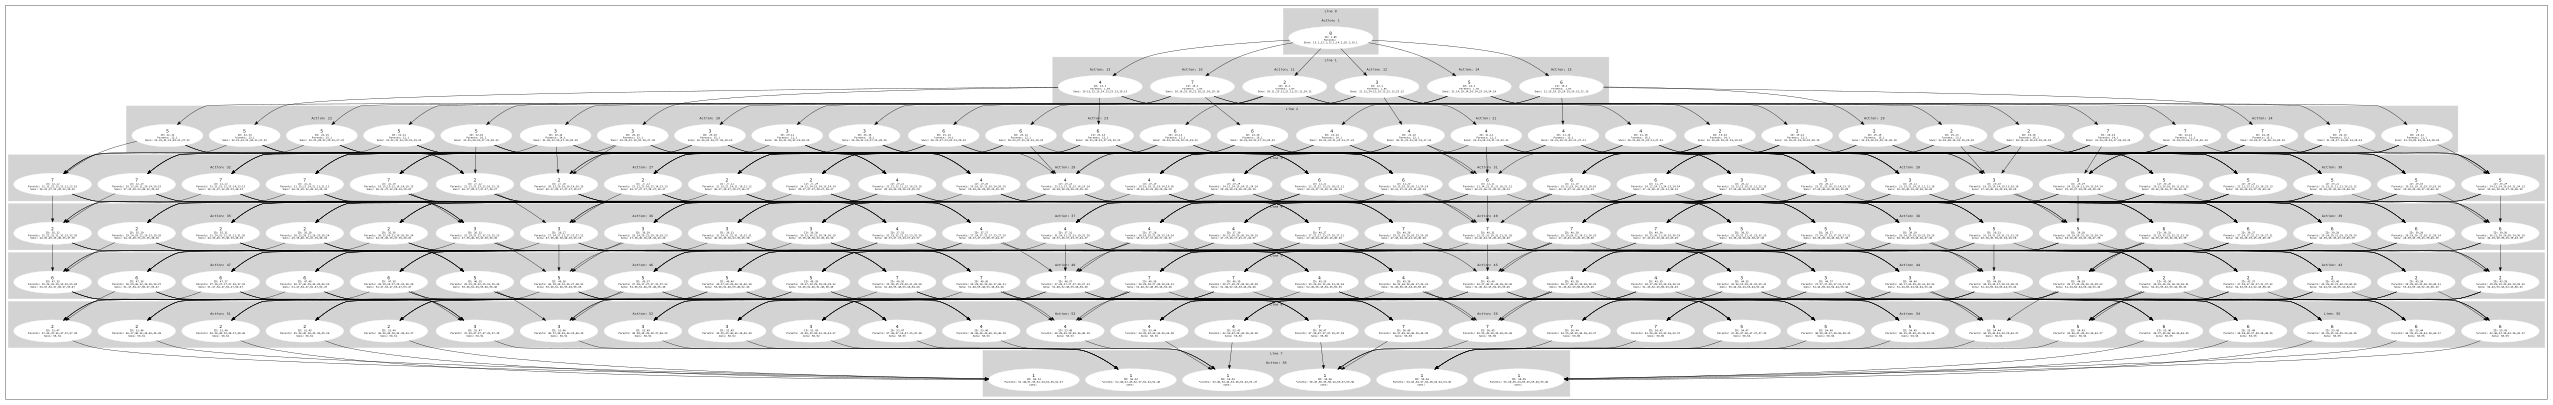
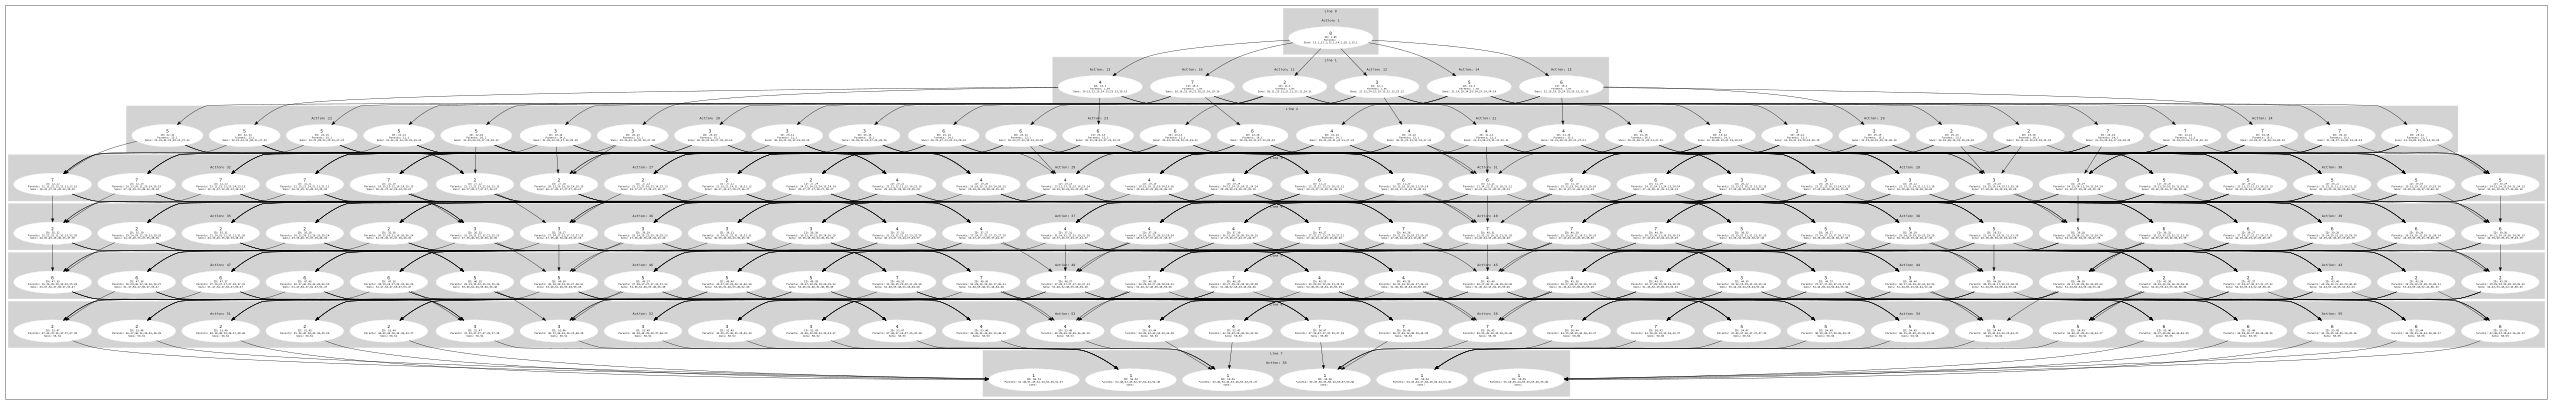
cluster "Line: 55": label "Line: 55" -> "Action: 55"
